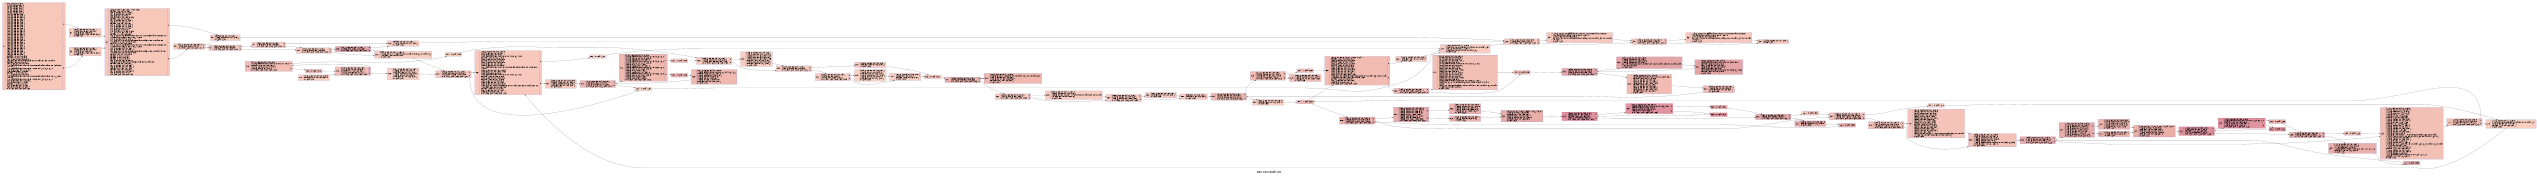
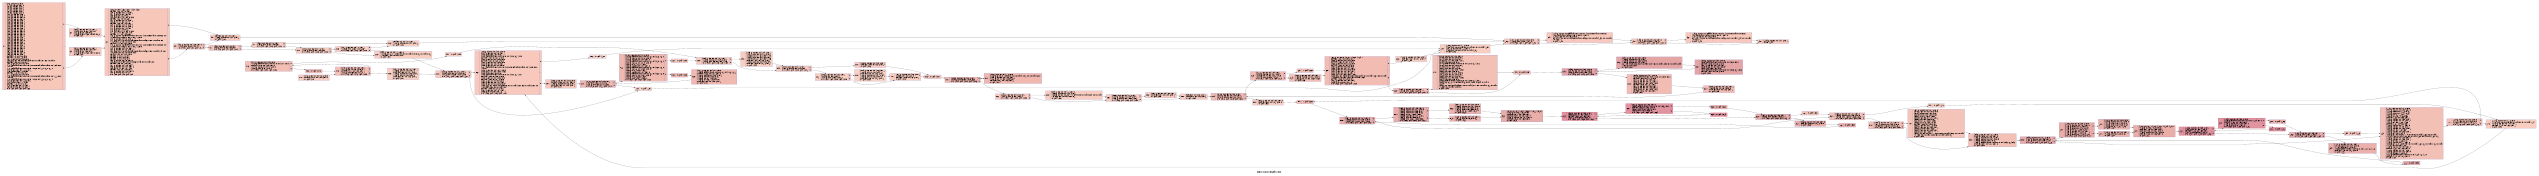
node "103:": fillcolor #c5333470 -> #f3947570
edge "322:" -> "253:": now "249:" -> "253:"
